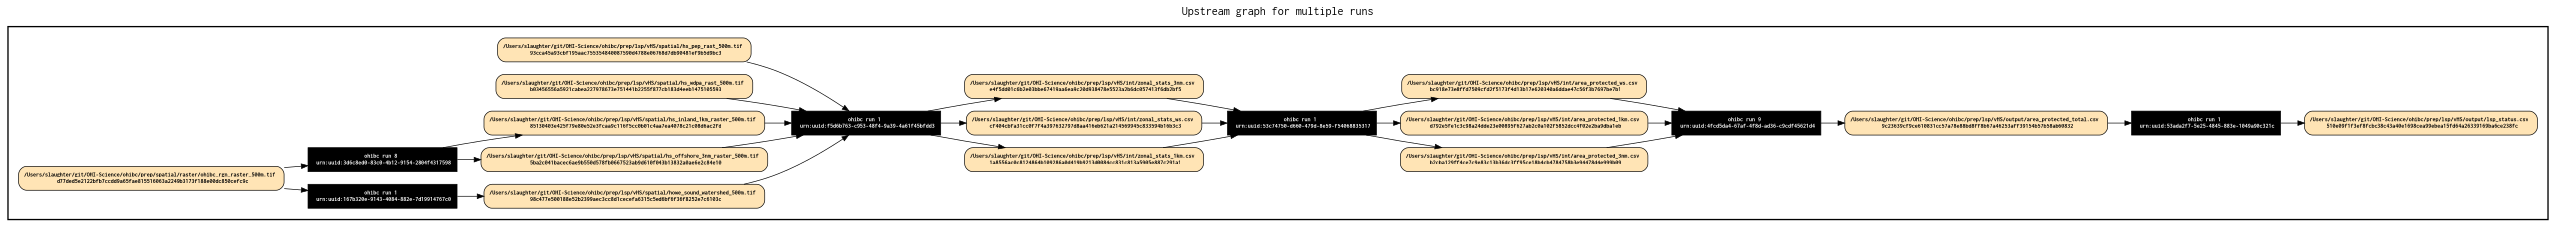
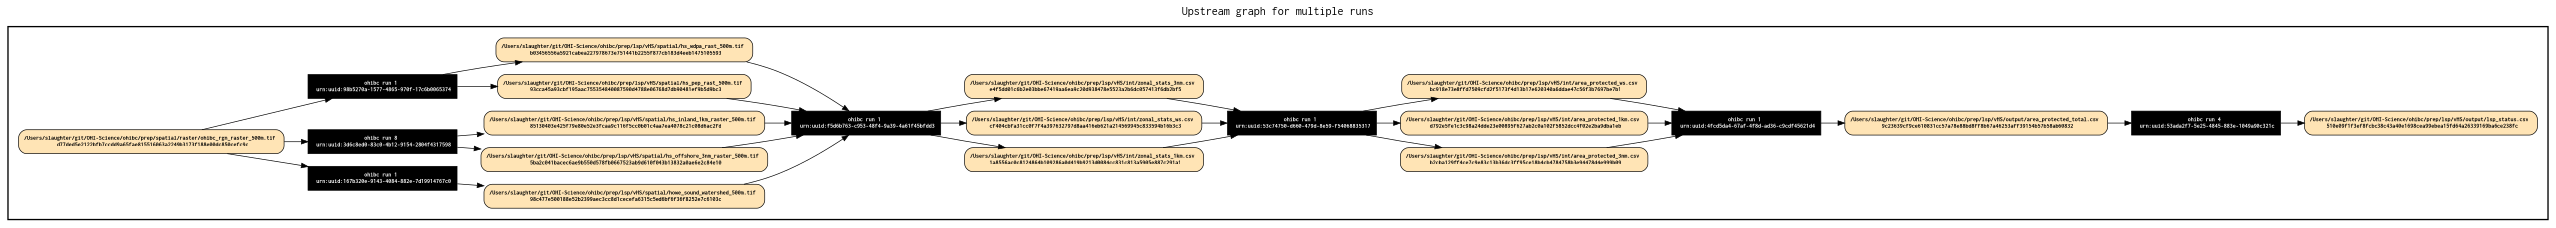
node "ohibc run 1 urn:uuid:98b5270a-1577-4865-970f-17c6b0065374": added
node "ohibc run 9 urn:uuid:4fcd5da4-67af-4f8d-ad36-c9cdf45621d4": label "ohibc run 9 urn:uuid:4fcd5da4-67af-4f8d-ad36-c9cdf45621d4" -> "ohibc run 1 urn:uuid:4fcd5da4-67af-4f8d-ad36-c9cdf45621d4"
node "ohibc run 1 urn:uuid:53ada2f7-5e25-4845-883e-1049a90c321c": label "ohibc run 1 urn:uuid:53ada2f7-5e25-4845-883e-1049a90c321c" -> "ohibc run 4 urn:uuid:53ada2f7-5e25-4845-883e-1049a90c321c"
